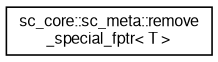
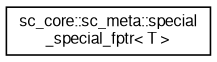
node "sc_core::sc_meta::remove _special_fptr< T >": label "sc_core::sc_meta::remove _special_fptr< T >" -> "sc_core::sc_meta::special _special_fptr< T >"
